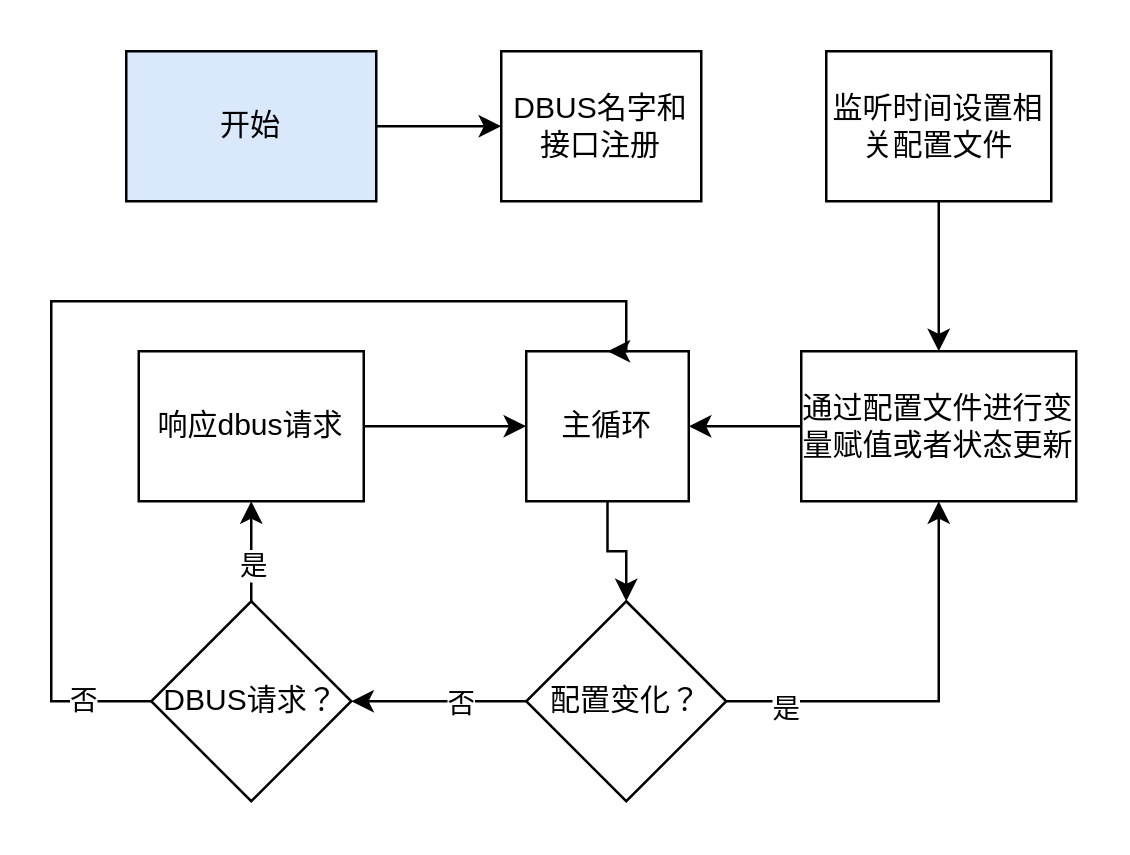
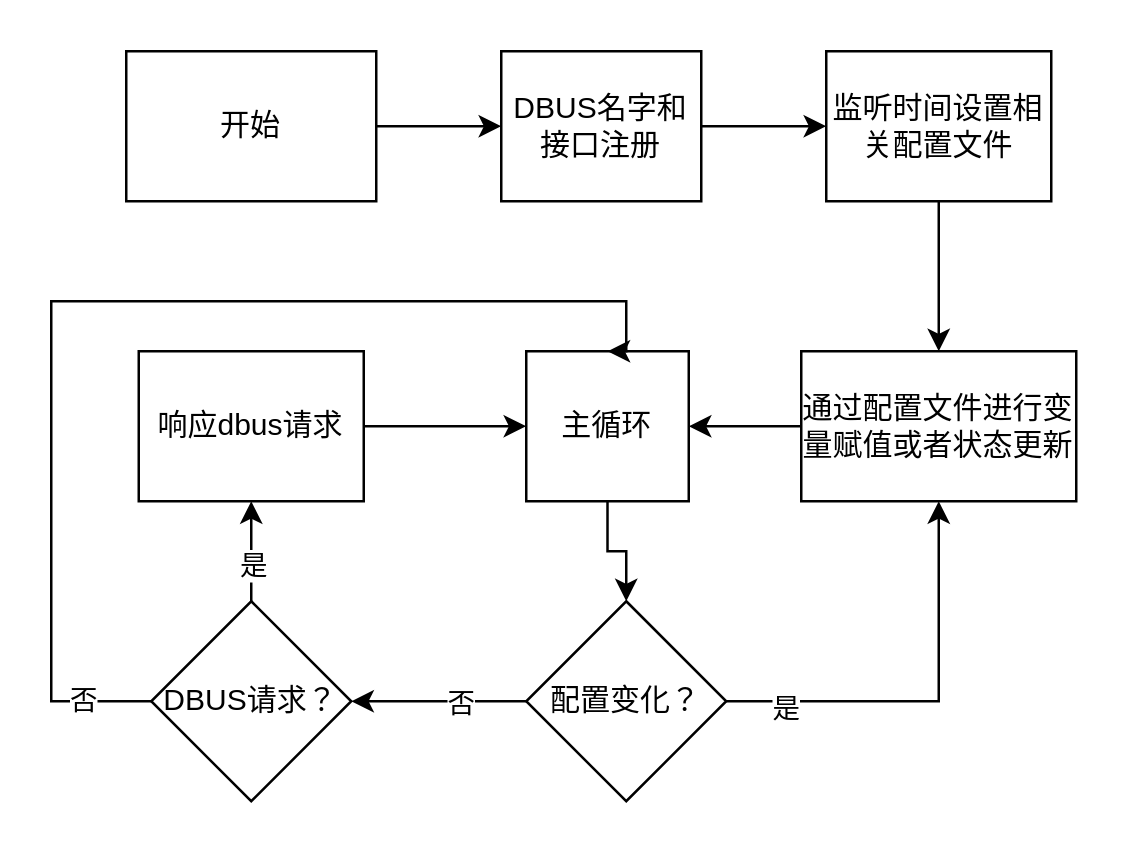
node "开始": fillcolor #dae8fc -> #ffffff
edge "DBUS名字和接口注册" -> "监听时间设置相关配置文件": added
